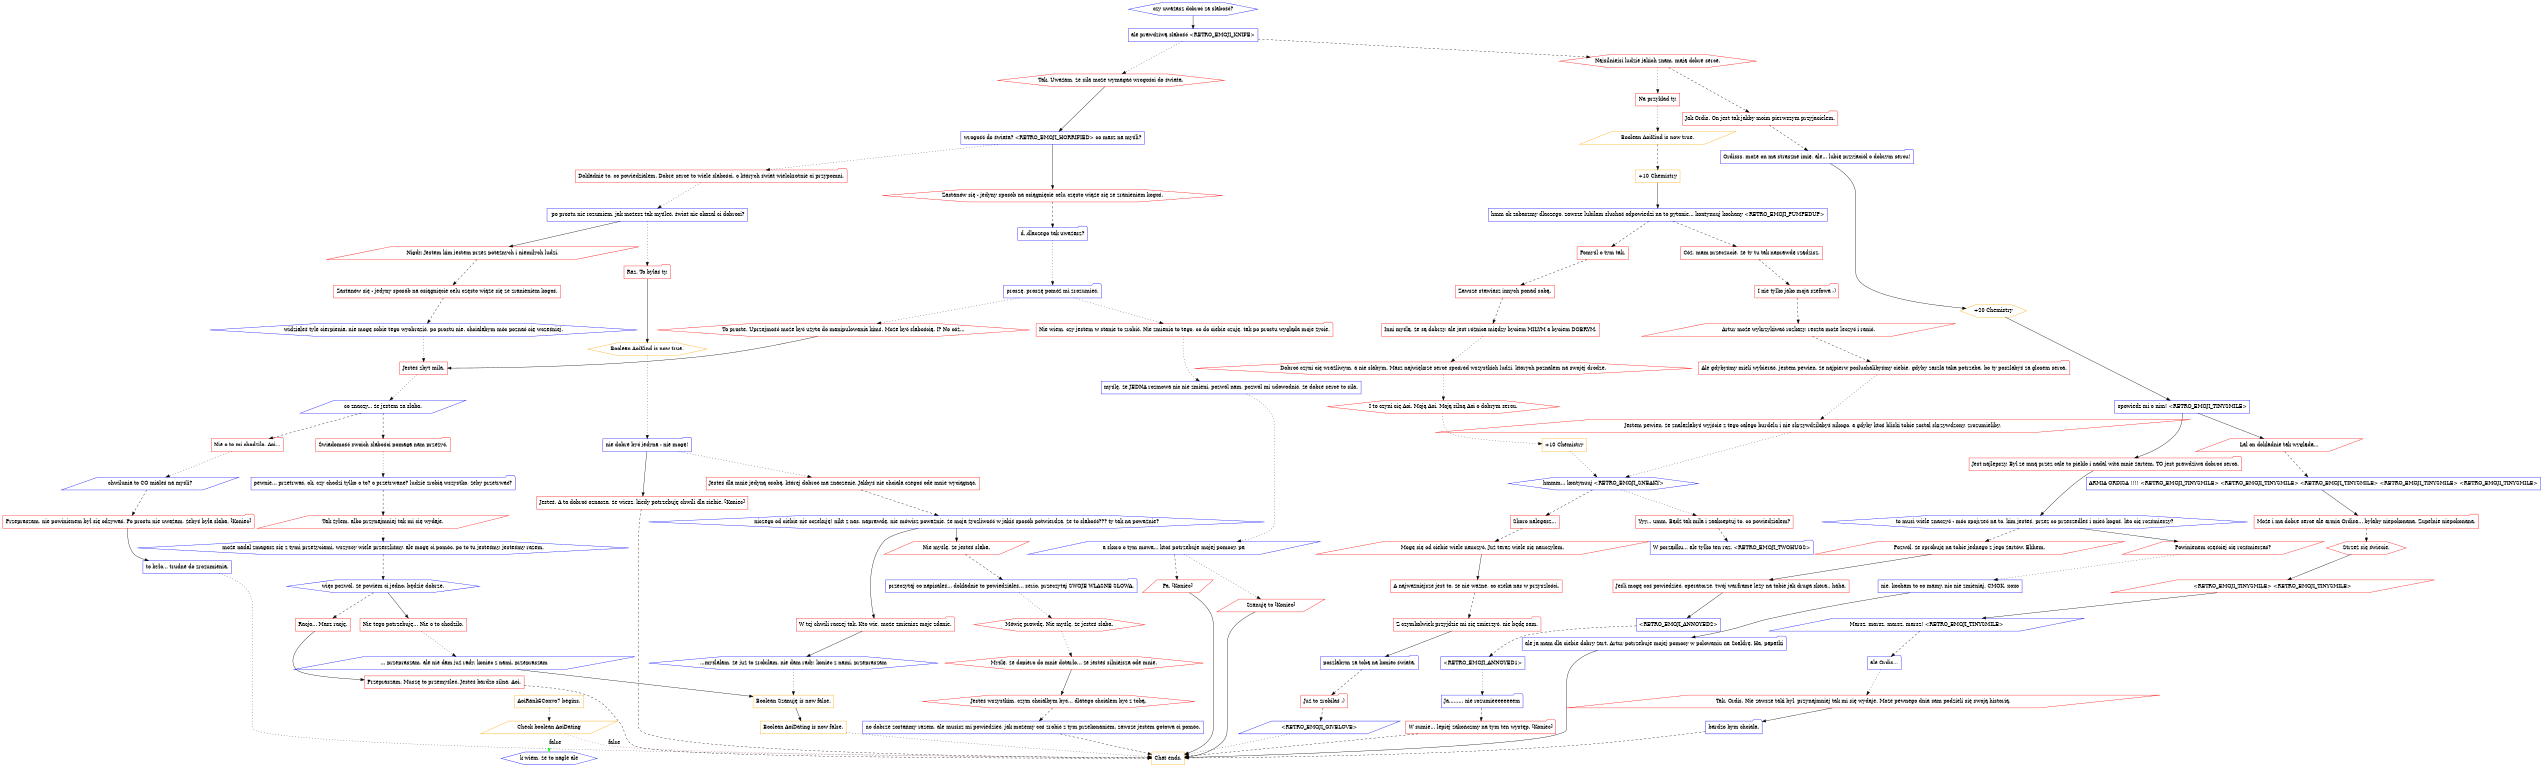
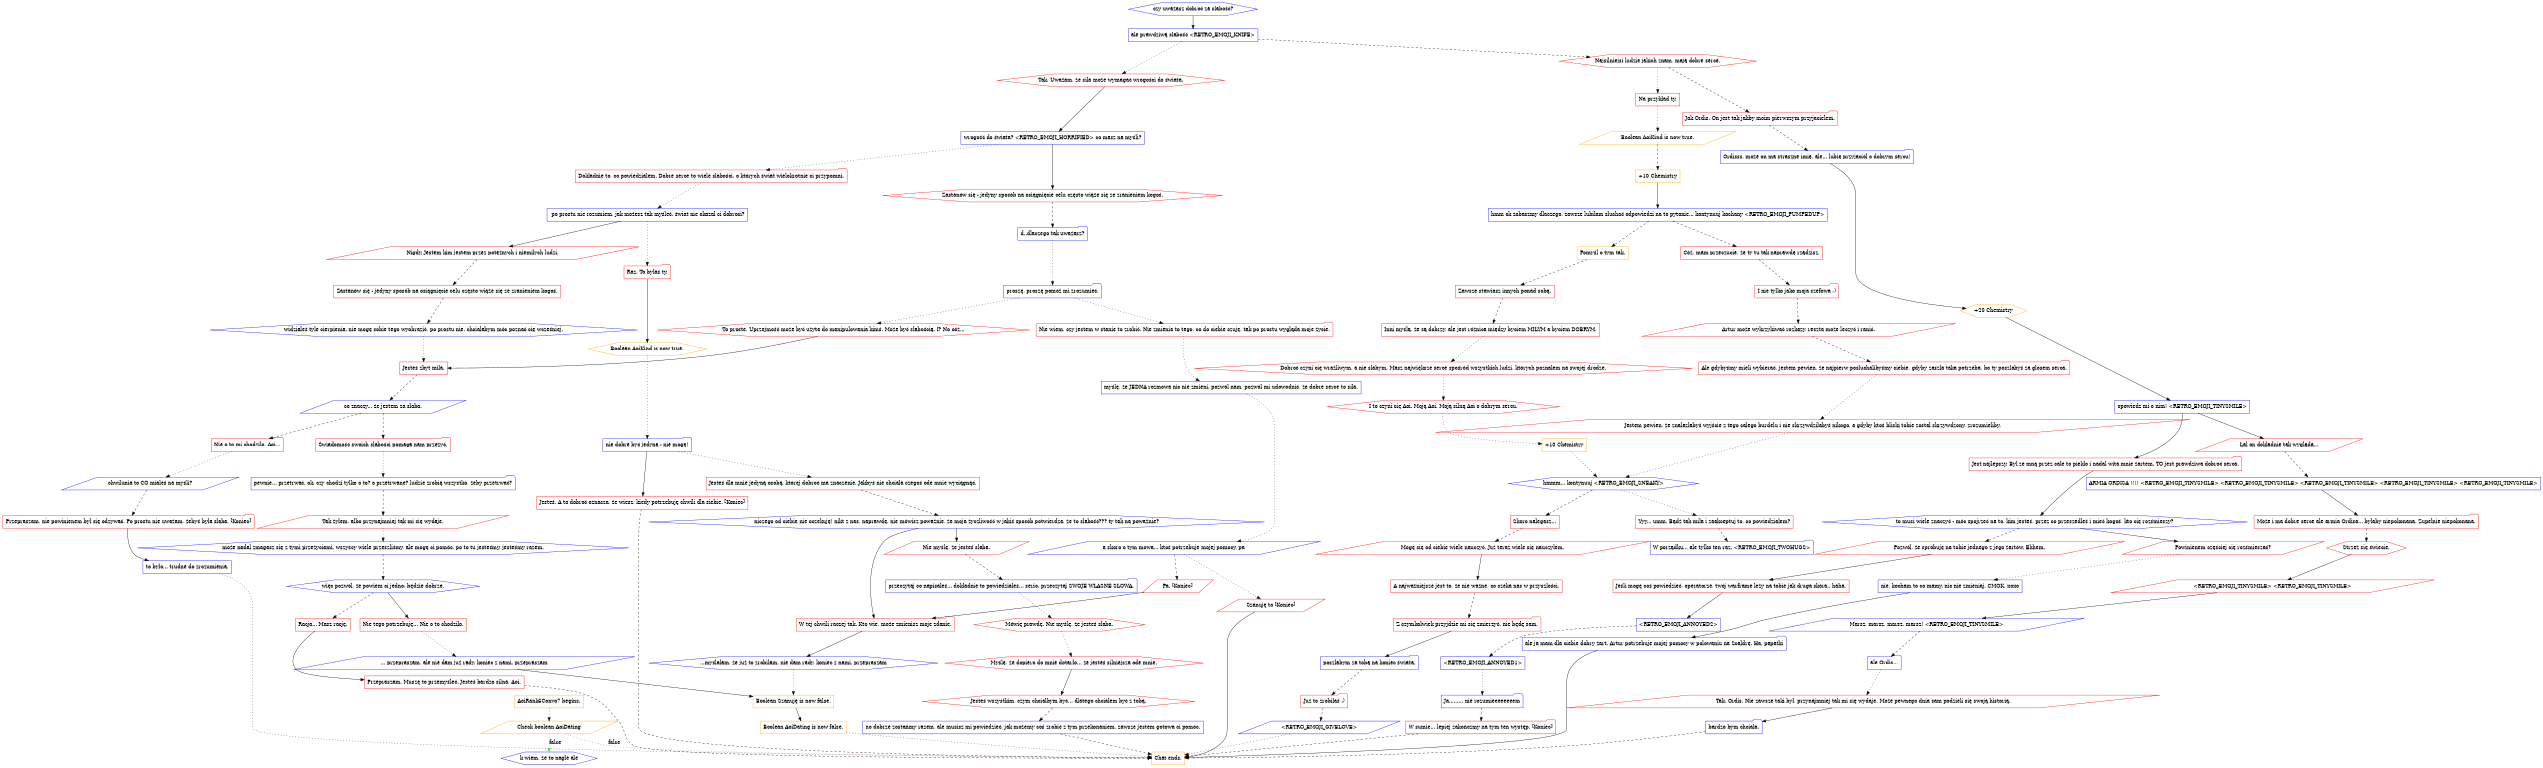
node "Pomyśl o tym tak.": color red -> orange
edge "Jesteś zbyt miła." -> "co znaczy... że jestem za słaba.": style dotted -> dashed
edge "Pa. [Koniec]" -> "Chat ends.": now "Pa. [Koniec]" -> "W tej chwili raczej tak. Kto wie, może zmienisz moje zdanie."
